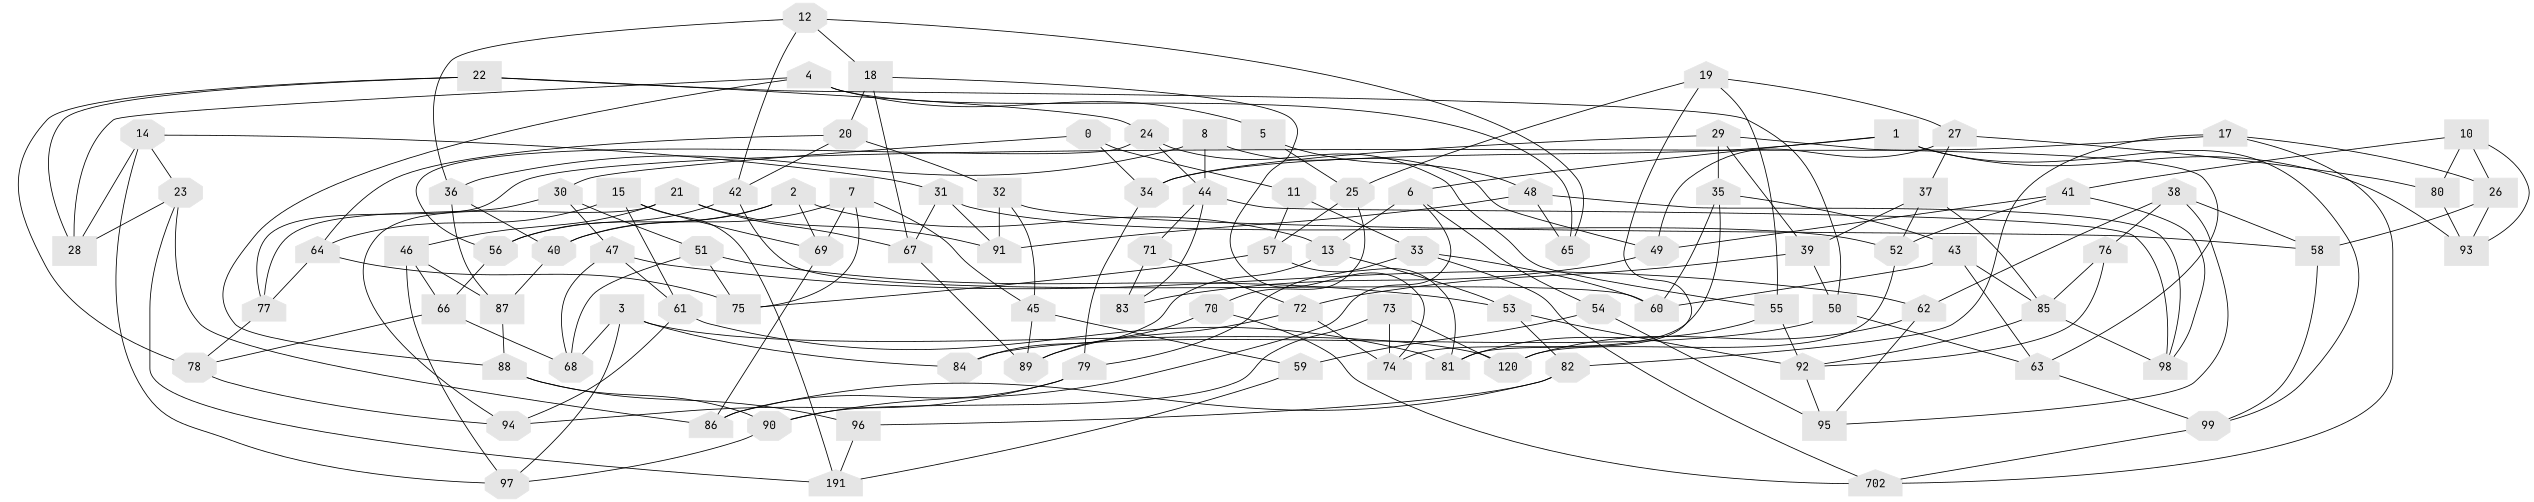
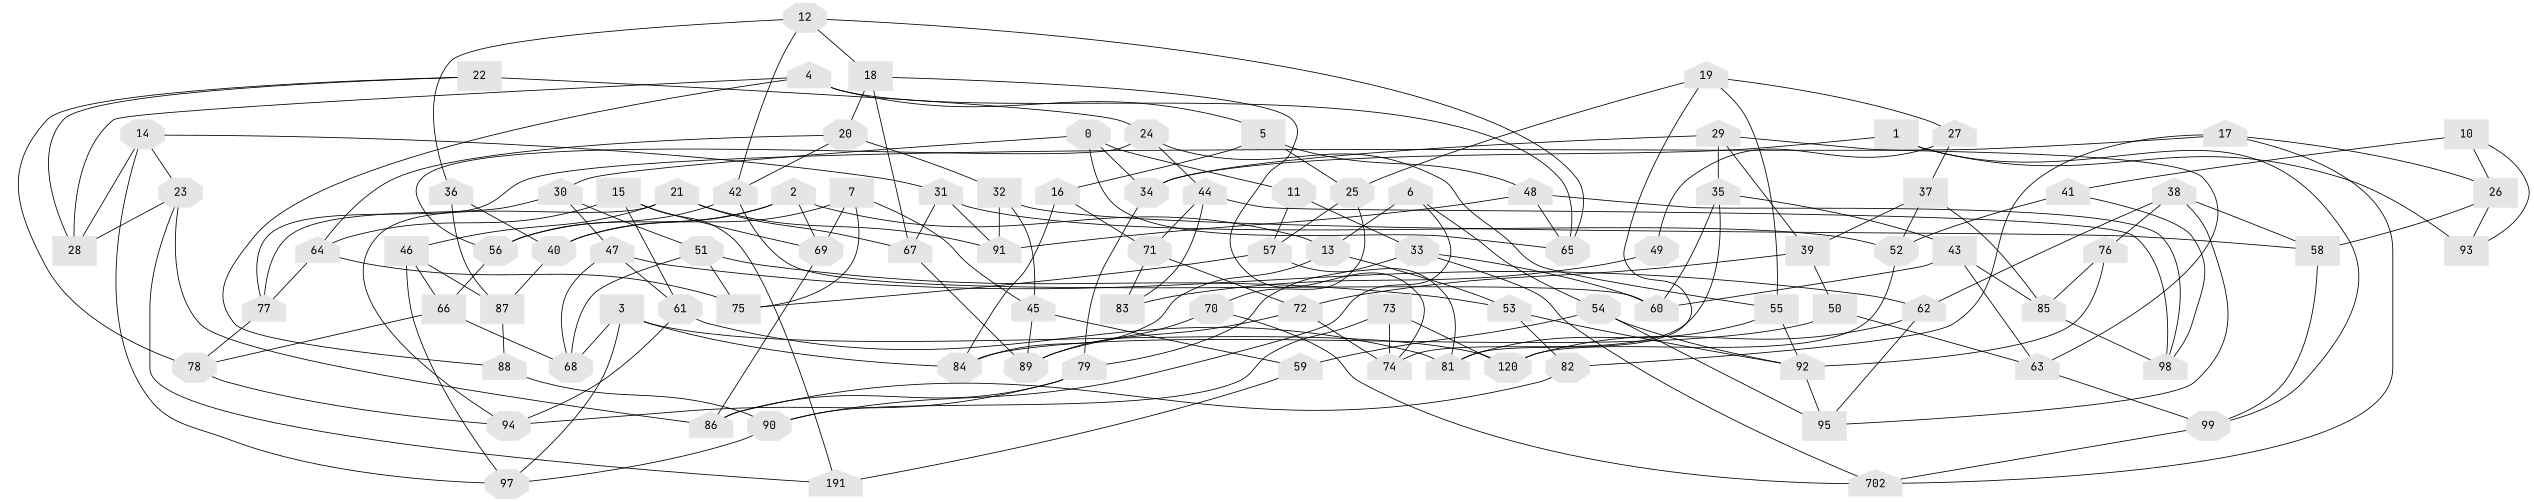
edge "22" -- "50": removed
node "8": removed
edge "1" -- "6": removed
node "16": added
node "80": removed
edge "41" -- "49": removed
edge "0" -- "65": added
edge "85" -- "92": now "54" -- "92"
node "96": removed
